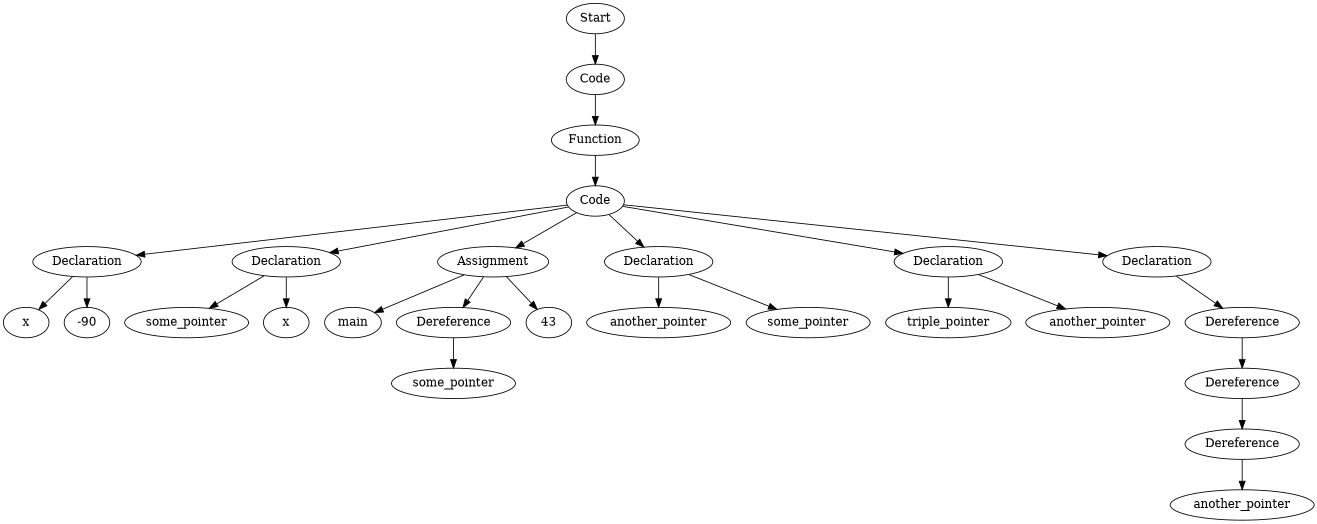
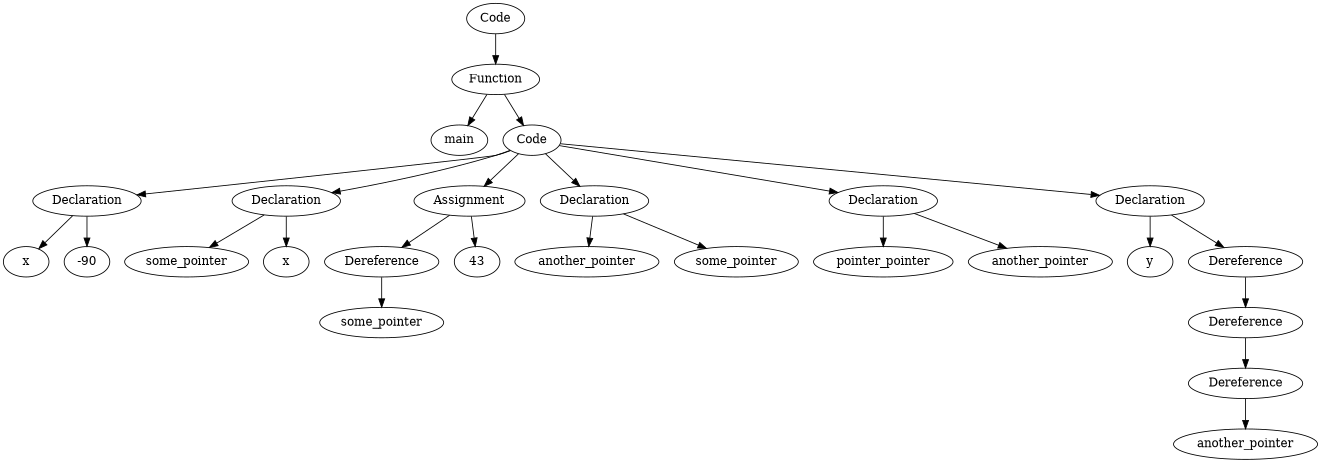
node "Start": removed
node "y": added
edge "Assignment" -> "main": now "Function" -> "main"
node "triple_pointer": label "triple_pointer" -> "pointer_pointer"
